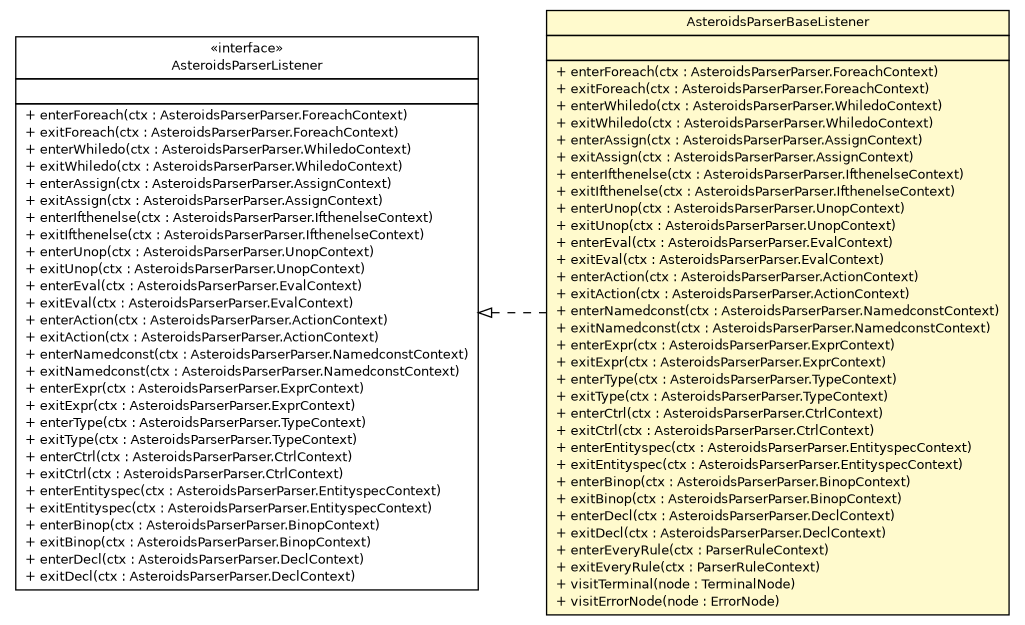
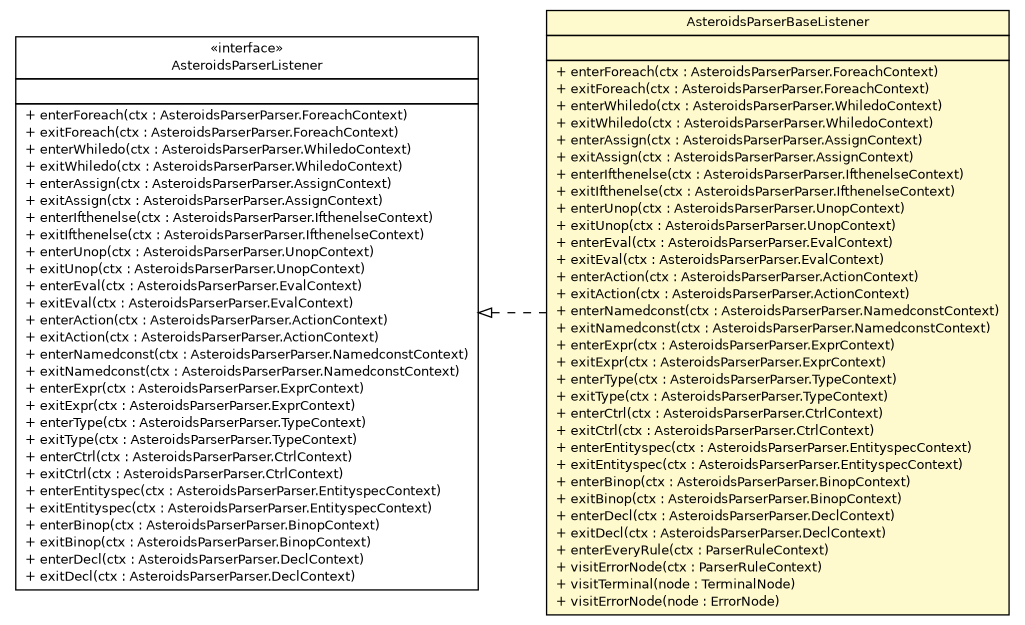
node "AsteroidsParserBaseListener": text "+ exitEveryRule(ctx : ParserRuleContext)" -> "+ visitErrorNode(ctx : ParserRuleContext)"
